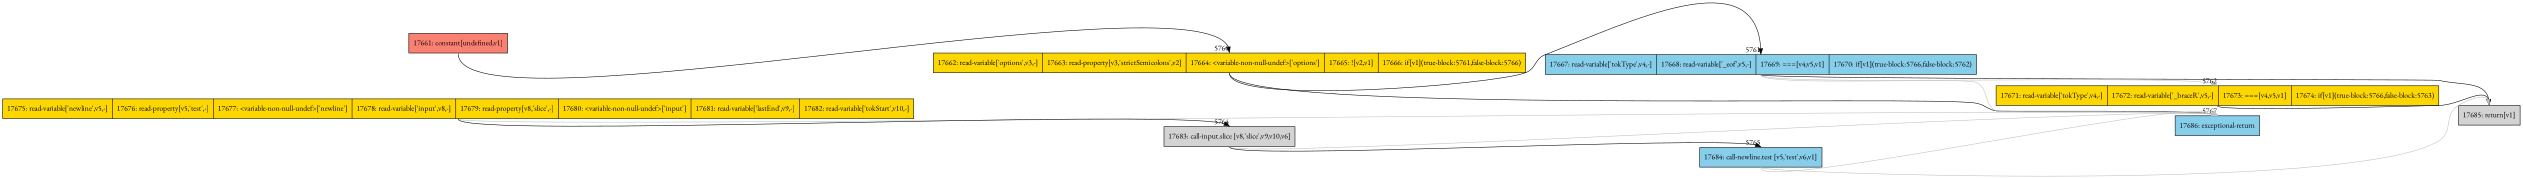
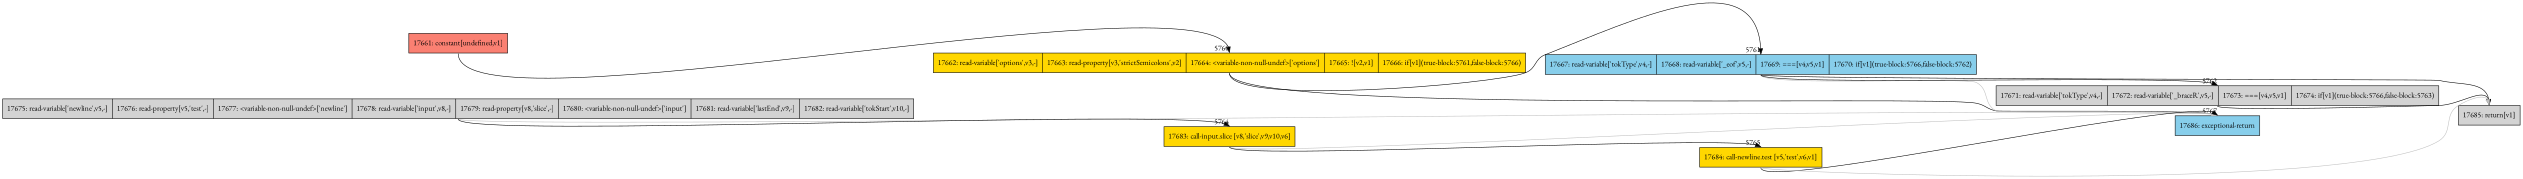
edge "17667: read-variable['tokType',v4,-]" -> "17671: read-variable['tokType',v4,-]": color gray -> black
node "17671: read-variable['tokType',v4,-]": fillcolor gold -> lightgrey
node "17675: read-variable['newline',v5,-]": fillcolor gold -> lightgrey
node "17683: call-input.slice [v8,'slice',v9,v10,v6]": fillcolor lightgrey -> gold
edge "17684: call-newline.test [v5,'test',v6,v1]" -> "17686: exceptional-return": color gray -> black
node "17684: call-newline.test [v5,'test',v6,v1]": fillcolor skyblue -> gold
